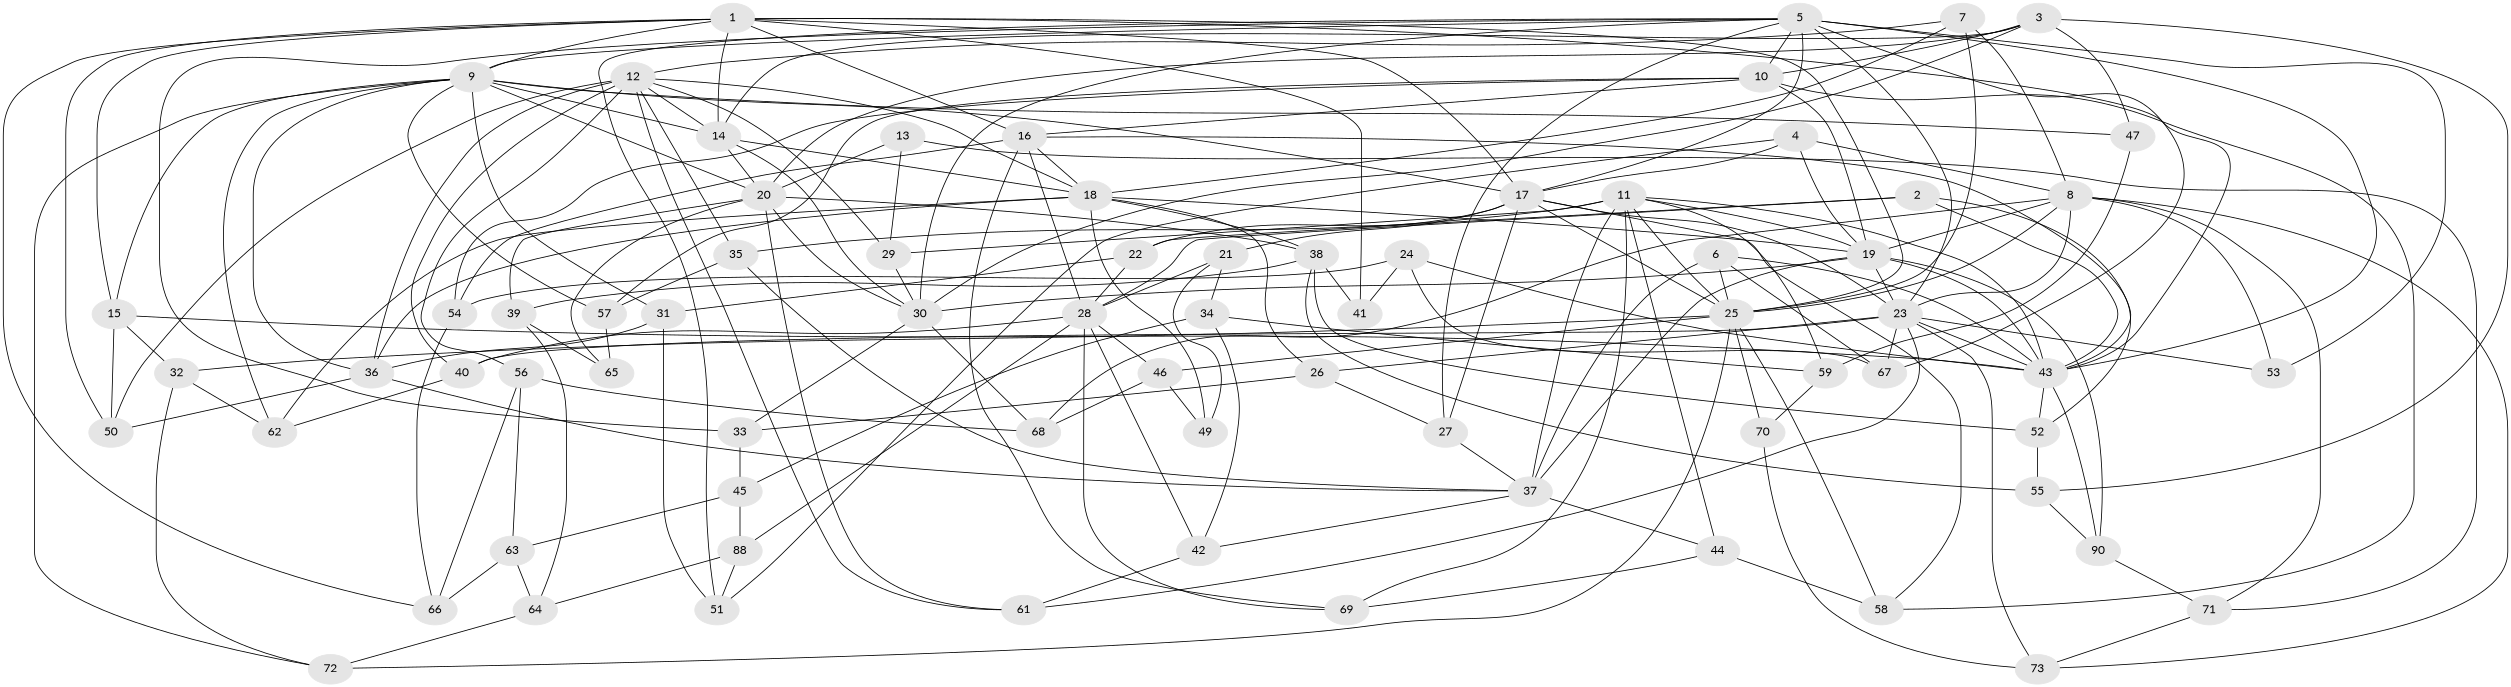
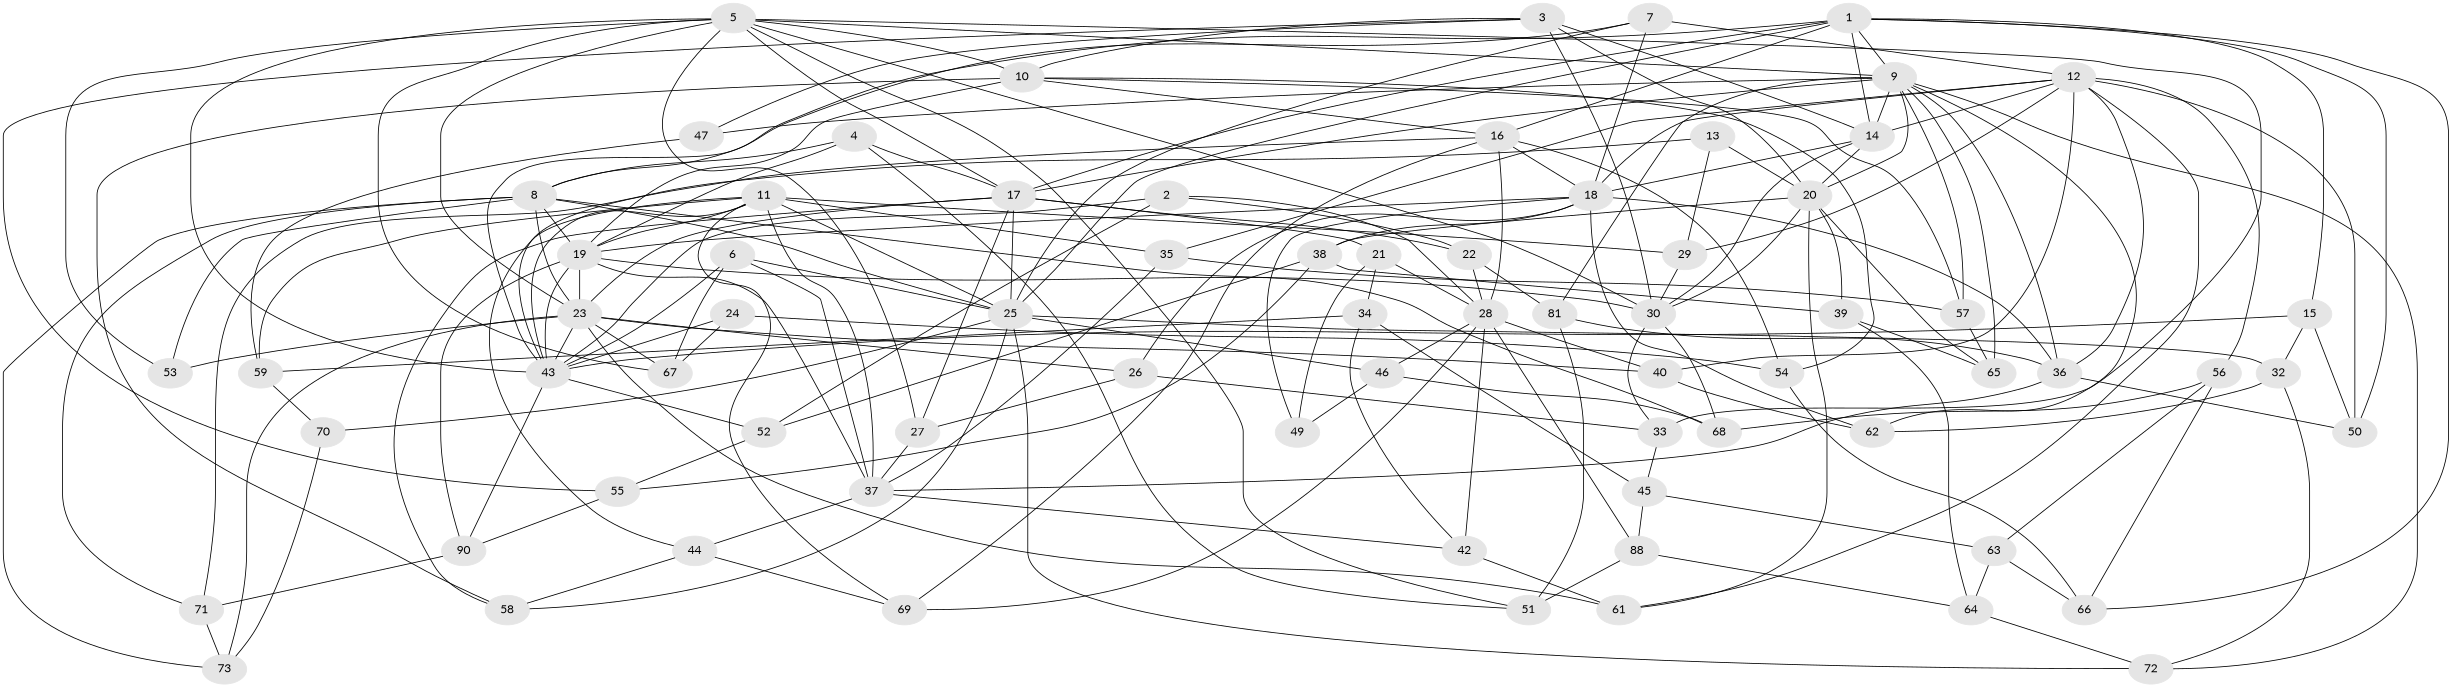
edge "9" -- "15": now "9" -- "65"
node "31": label "31" -> "81"
node "41": removed
